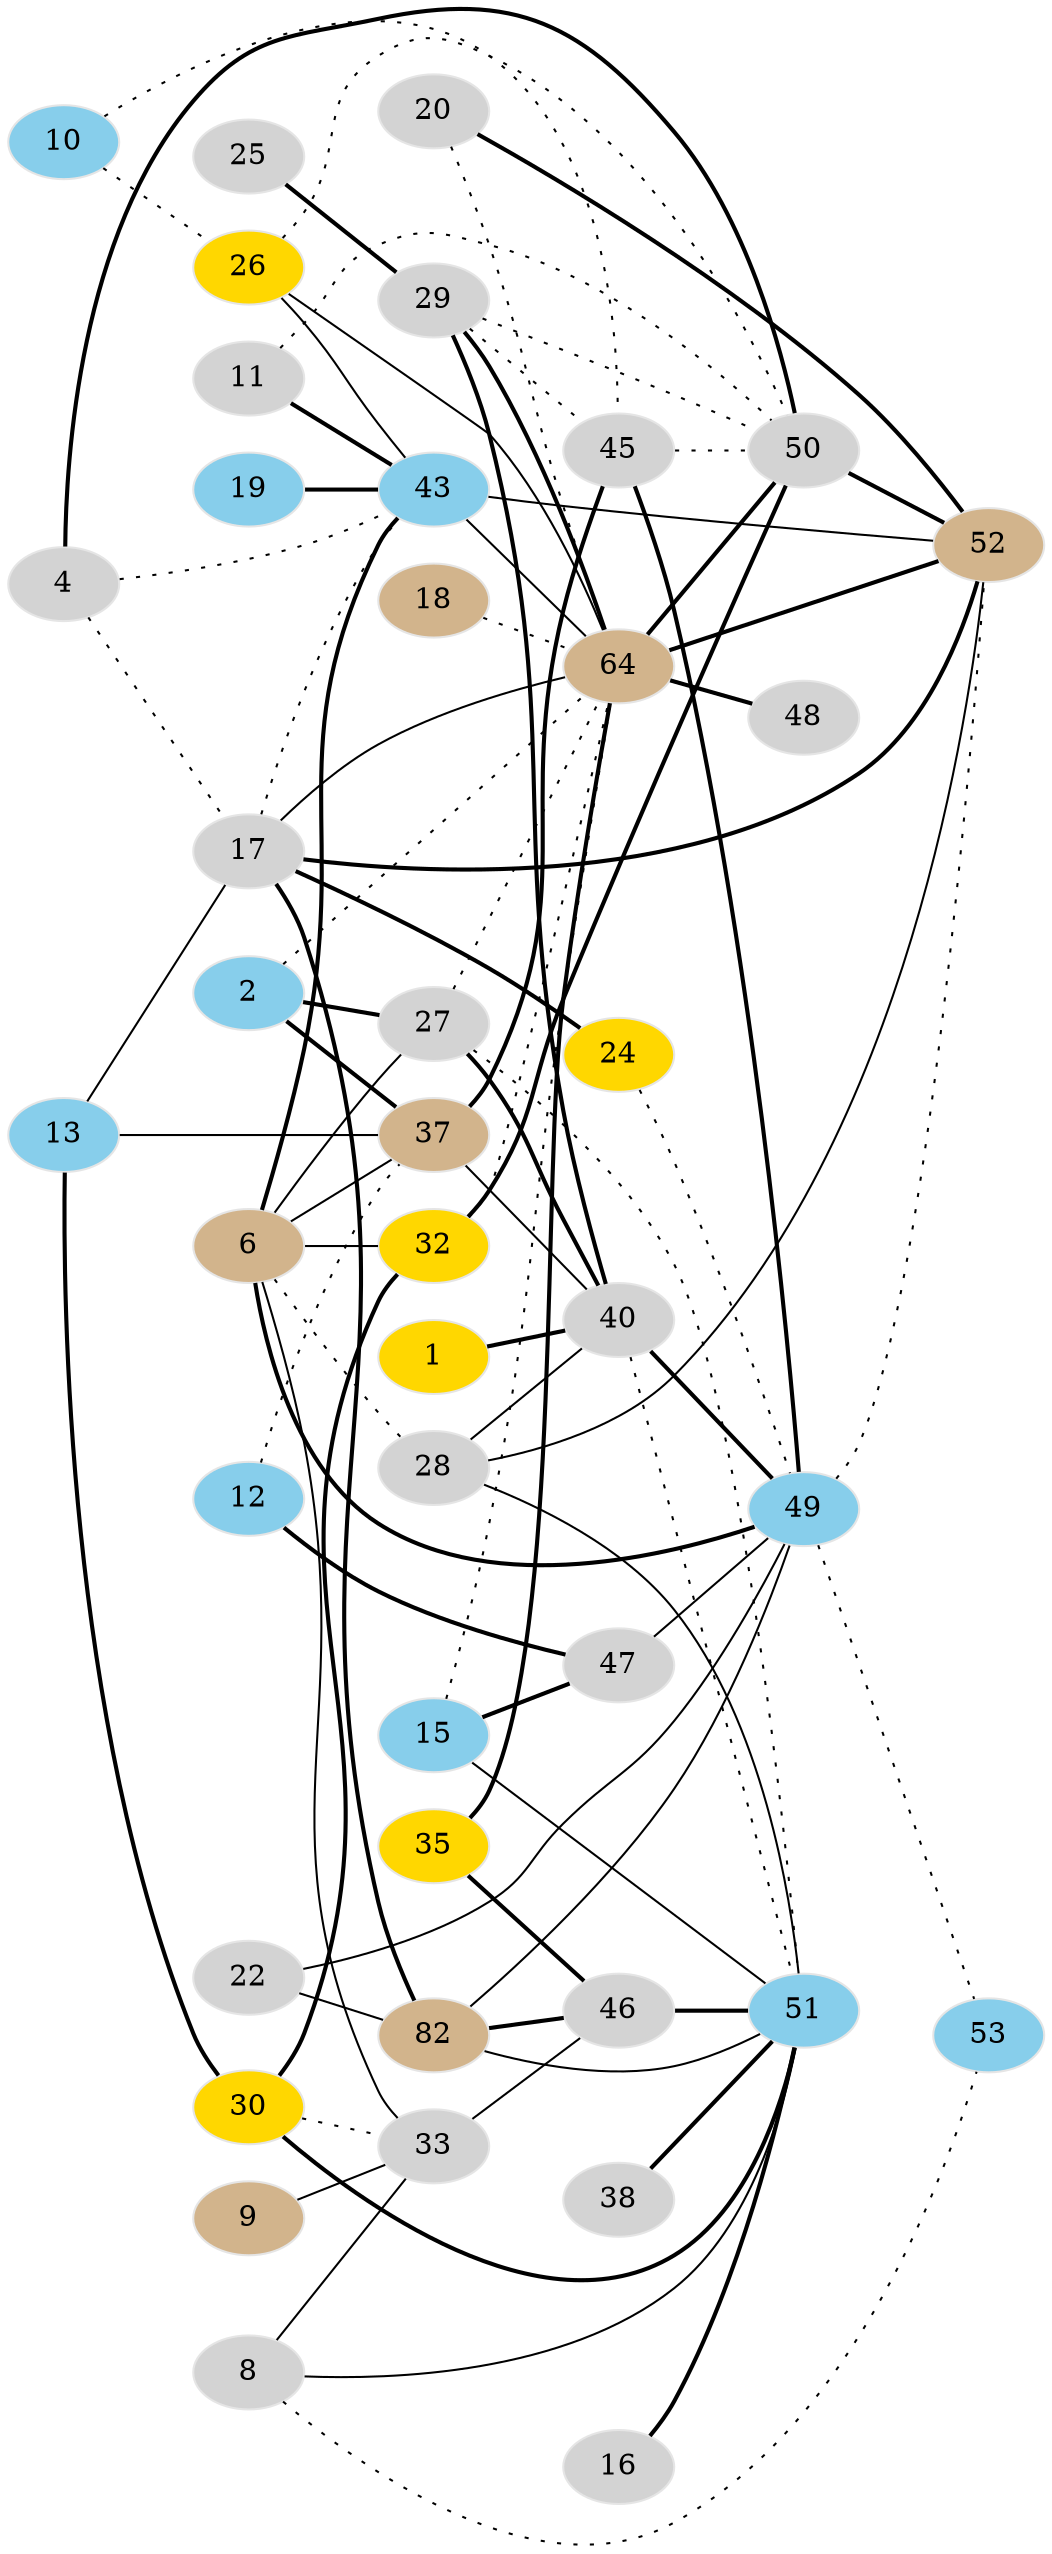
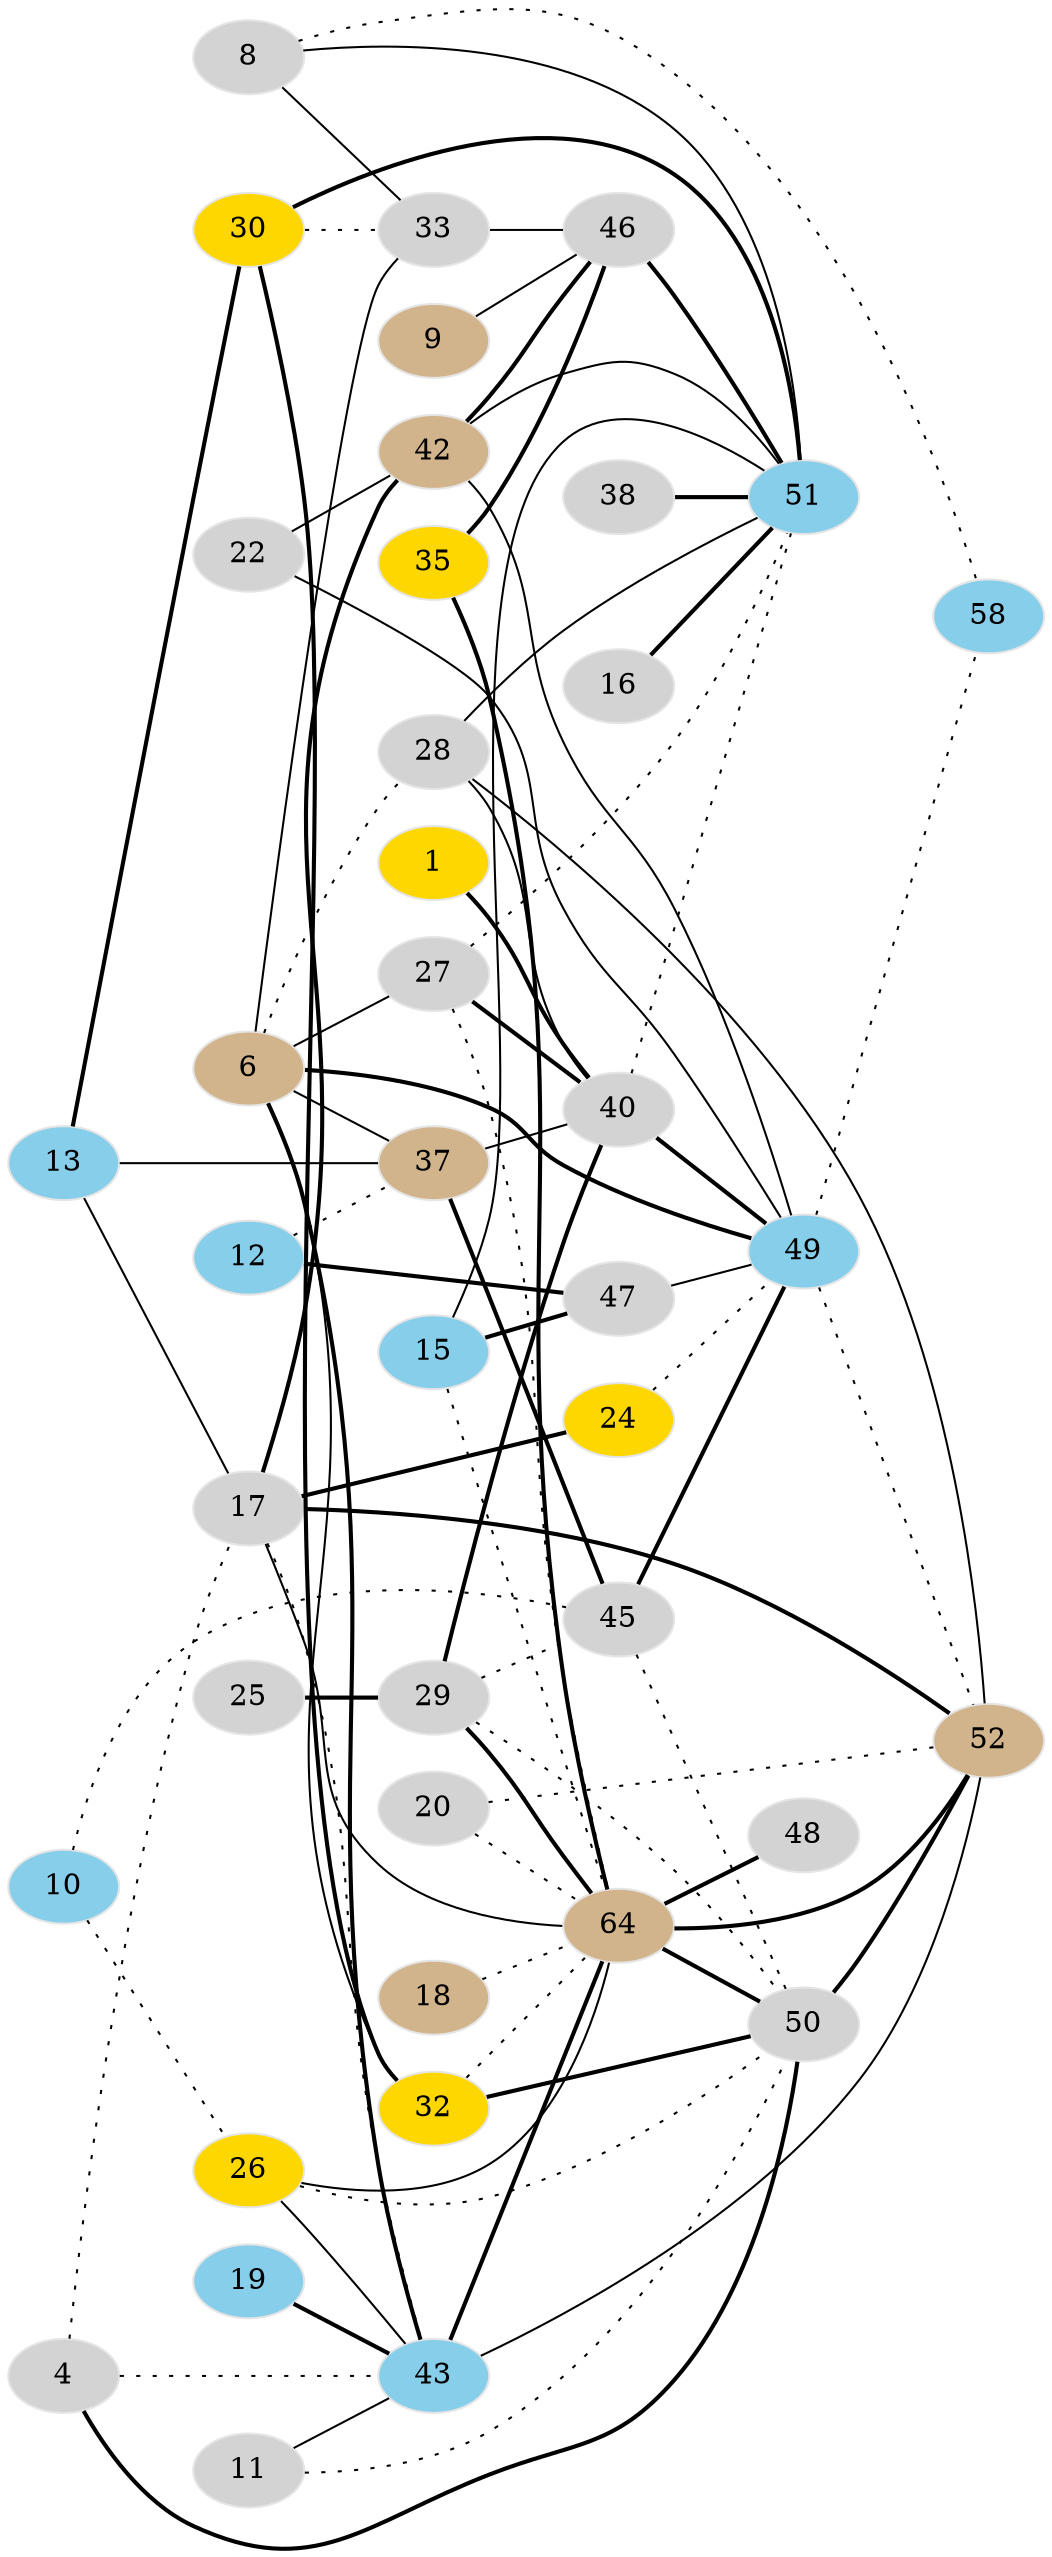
edge "20" -- "52": style bold -> dotted
edge "11" -- "43": style bold -> solid
edge "43" -- "64": style solid -> bold
node "2": removed
node "82": label "82" -> "42"
node "53": label "53" -> "58"
edge "33" -- "9": now "46" -- "9"
